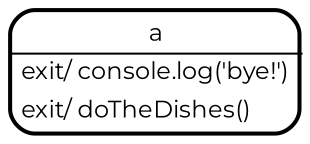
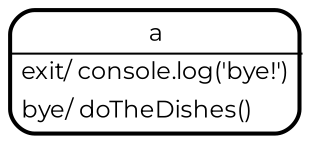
node "a": text "exit/ doTheDishes()" -> "bye/ doTheDishes()"
